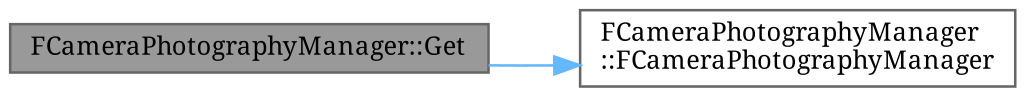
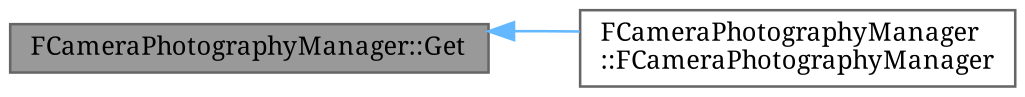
edge "FCameraPhotographyManager::Get" -> "FCameraPhotographyManager ::FCameraPhotographyManager": reversed
